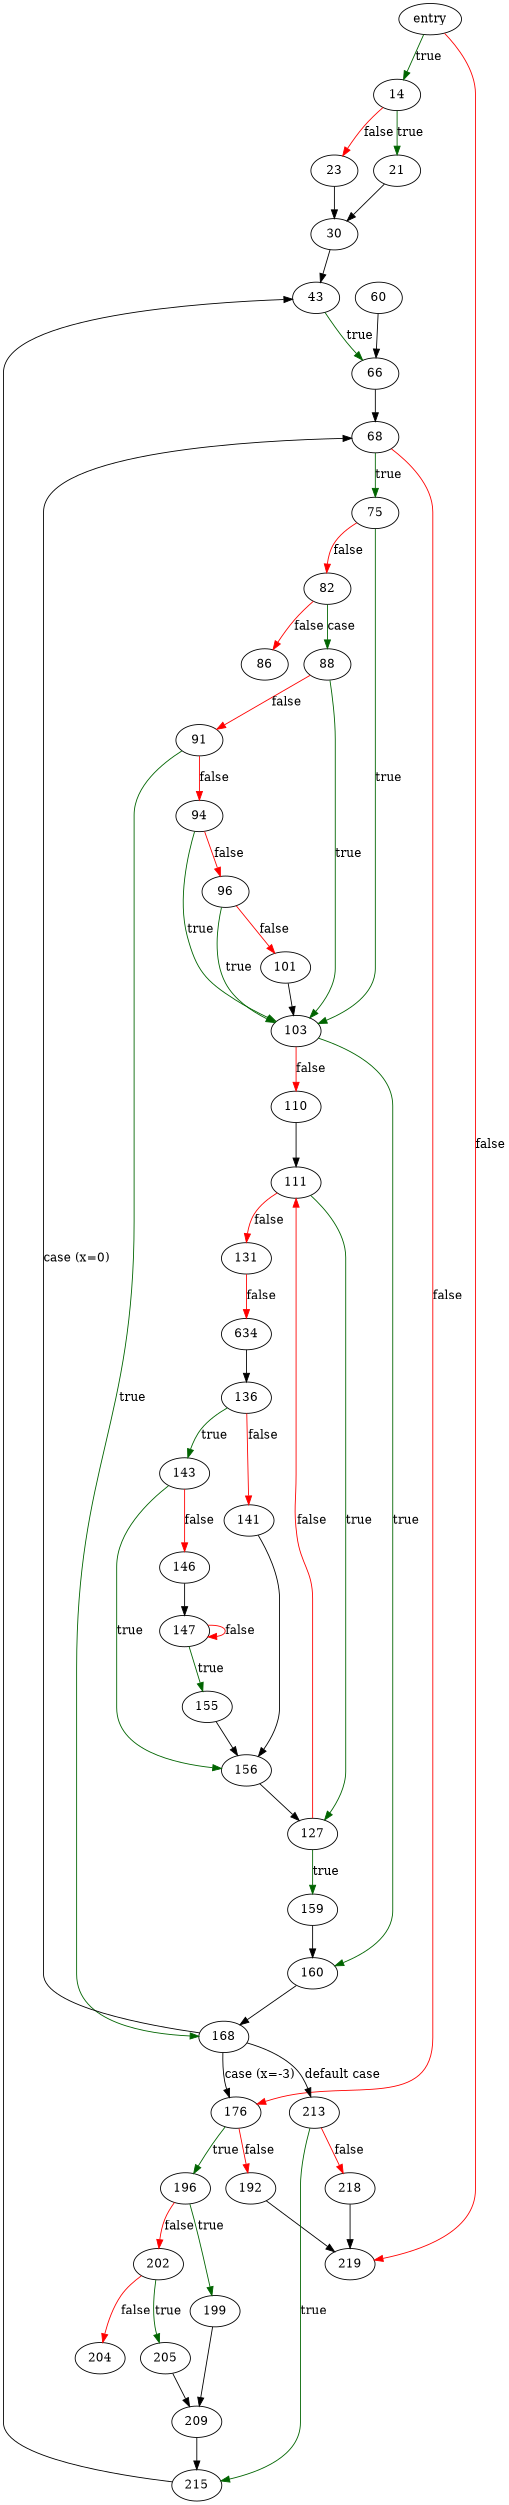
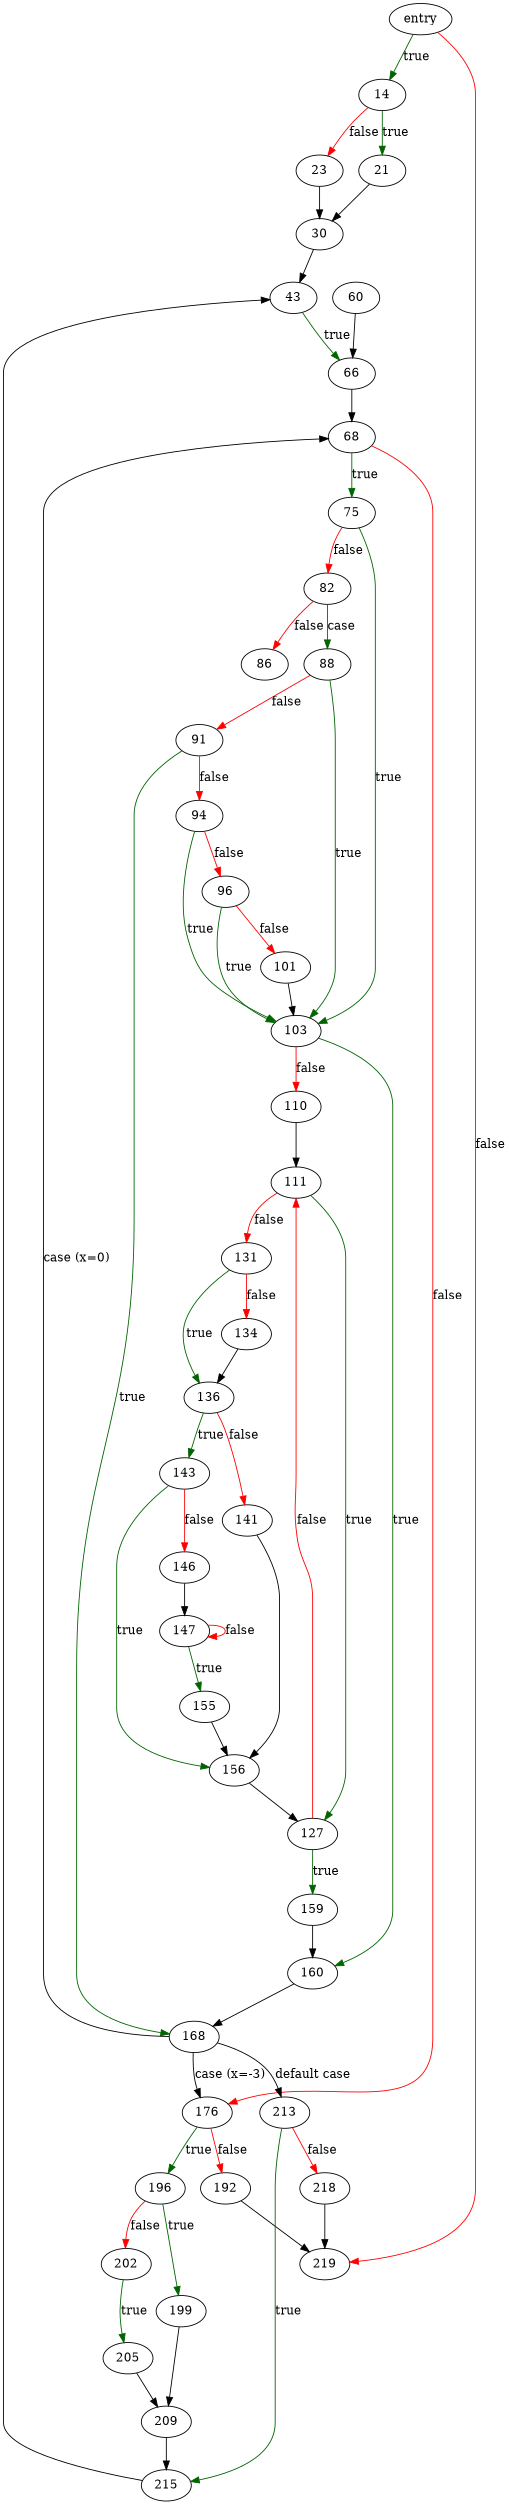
edge "131" -> "136": added, label "true"
node "634": label "634" -> "134"
node "204": removed
